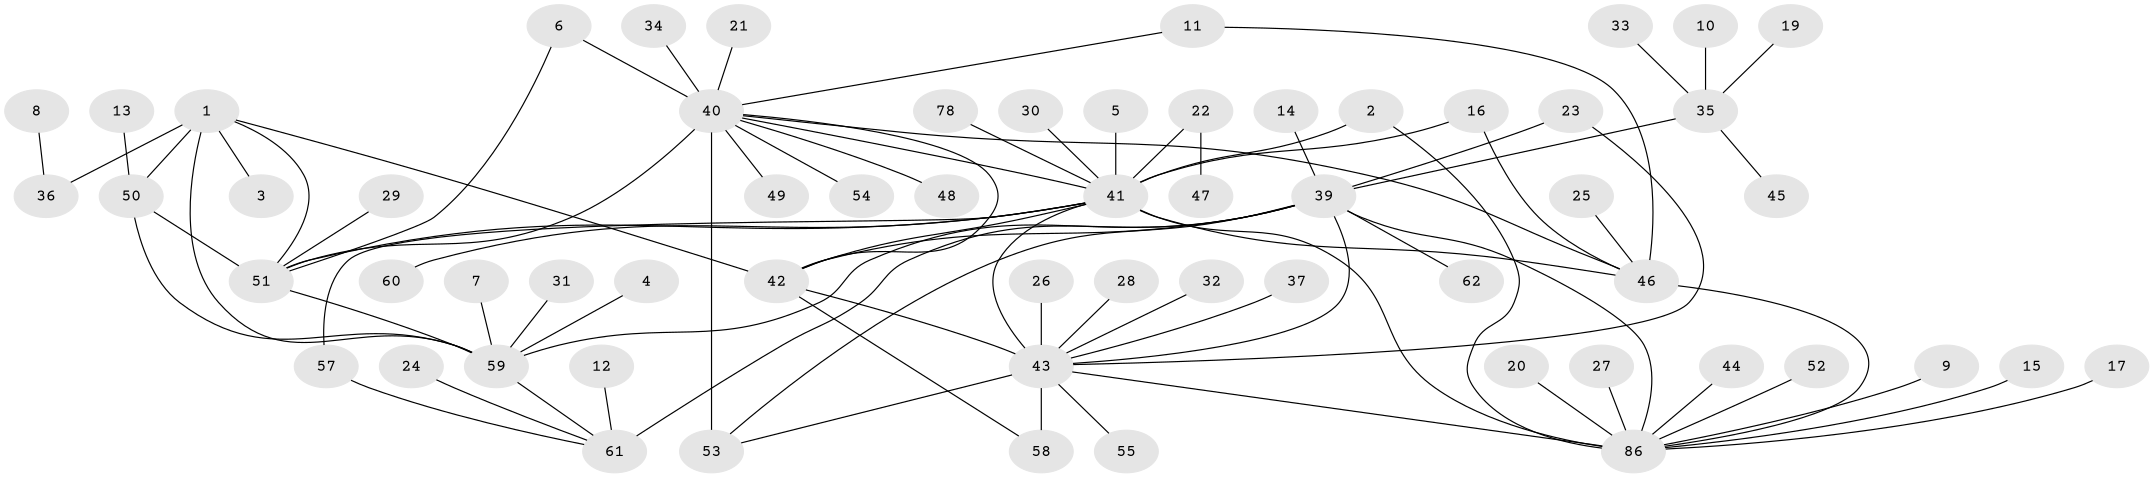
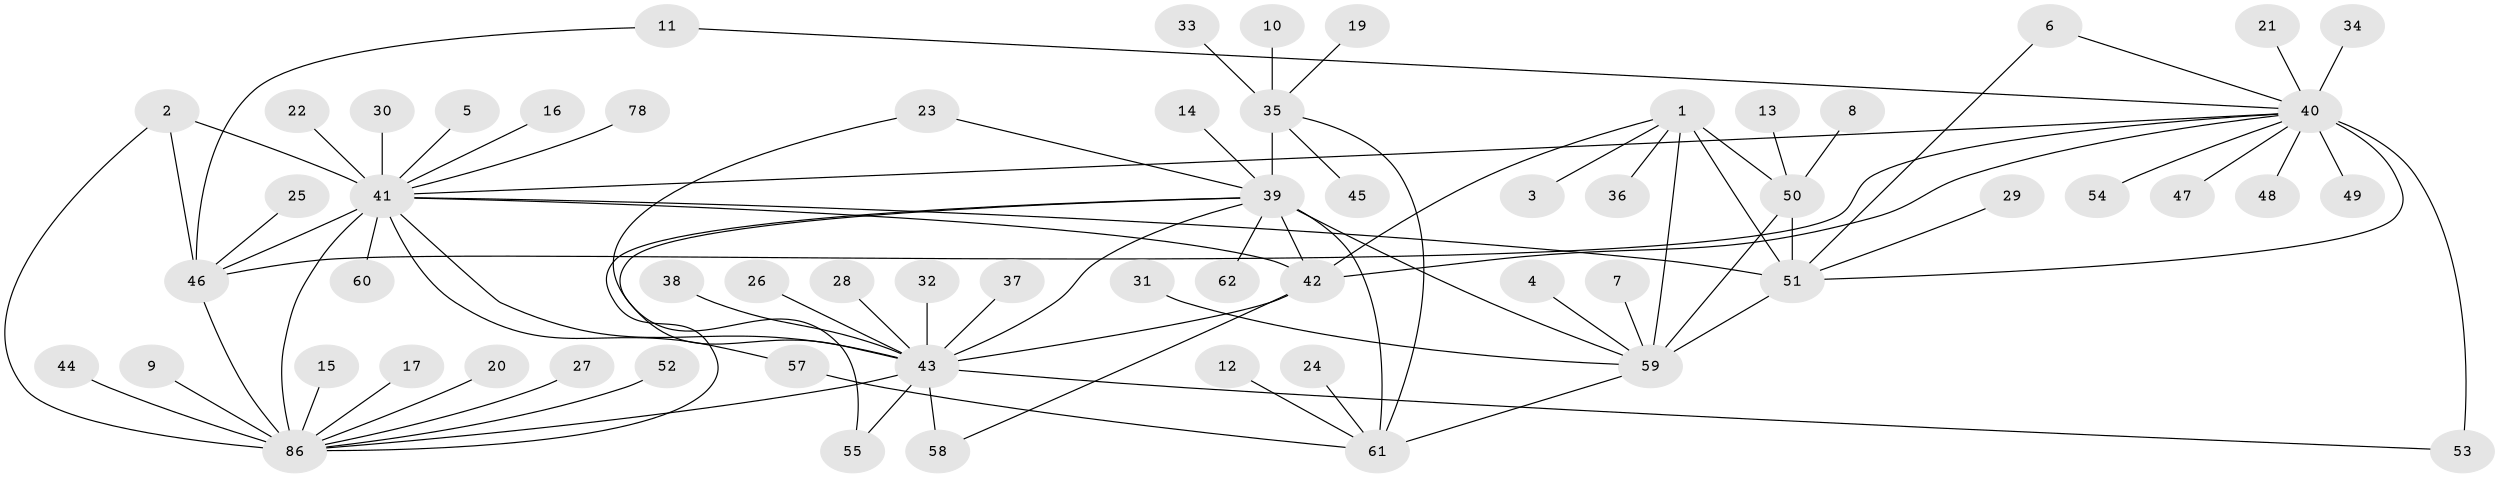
edge "8" -- "36": now "8" -- "50"
edge "22" -- "47": now "40" -- "47"
edge "16" -- "46": now "2" -- "46"
edge "35" -- "61": added
edge "39" -- "53": now "39" -- "55"
node "38": added
